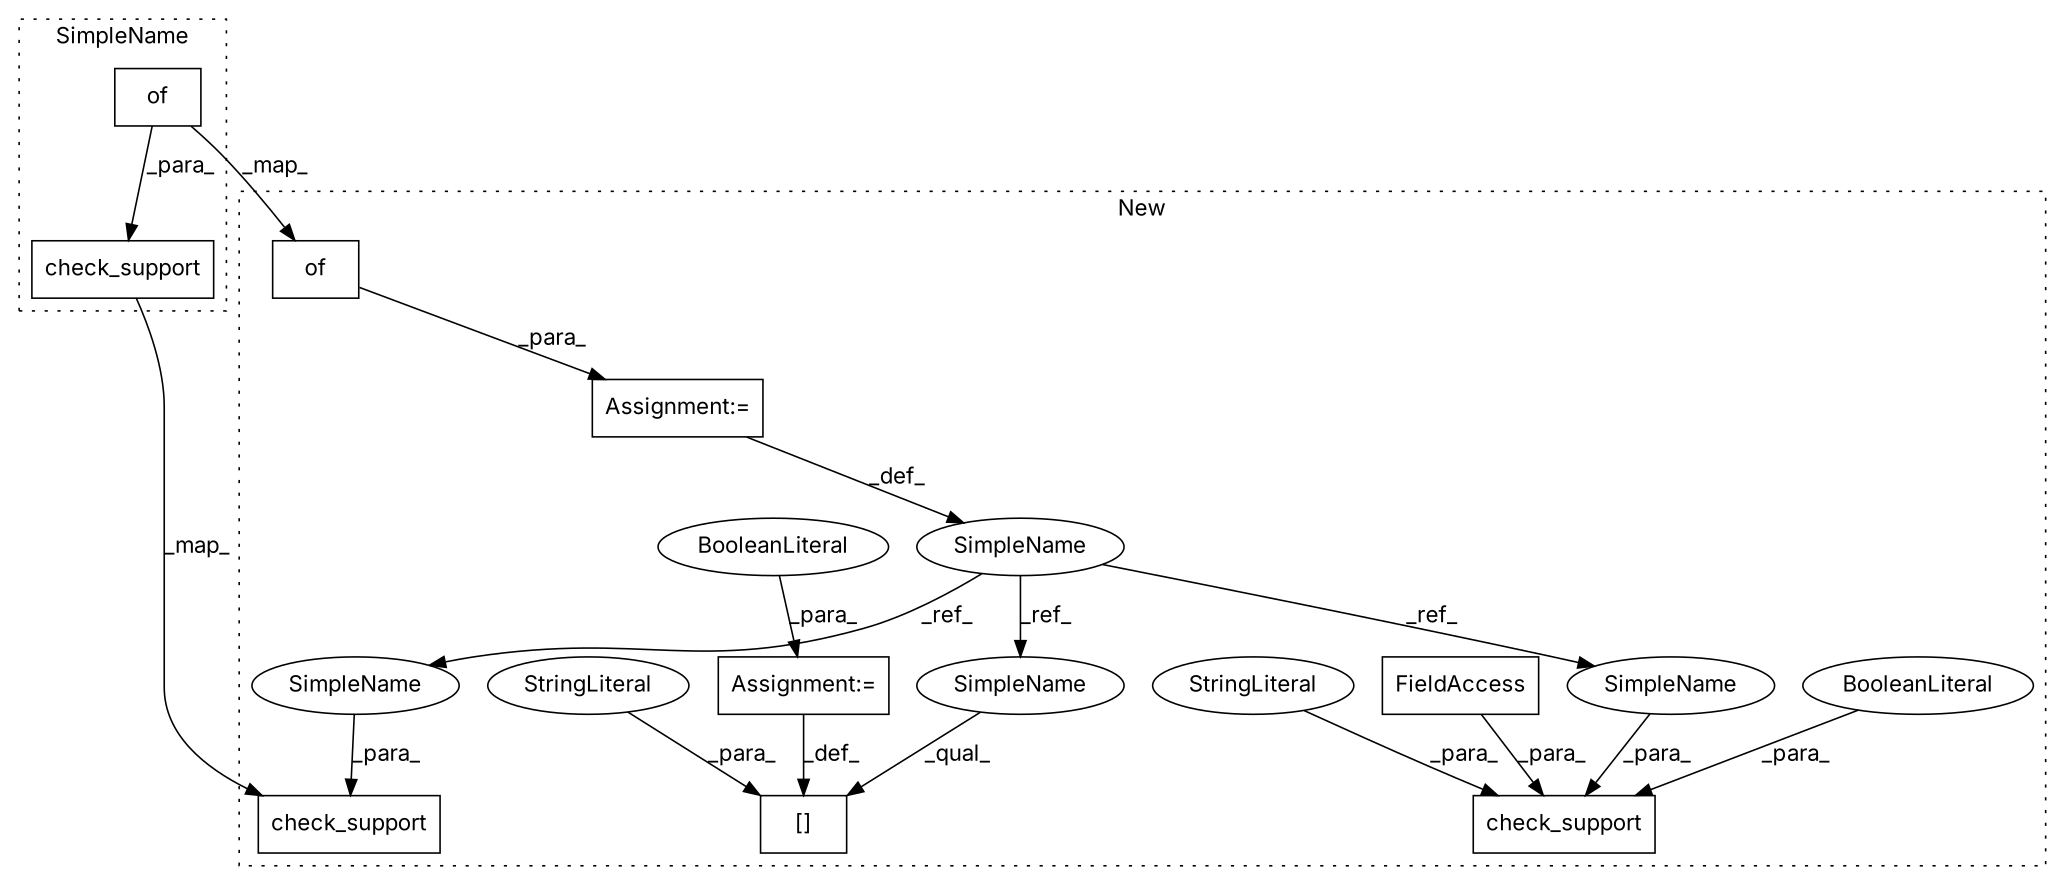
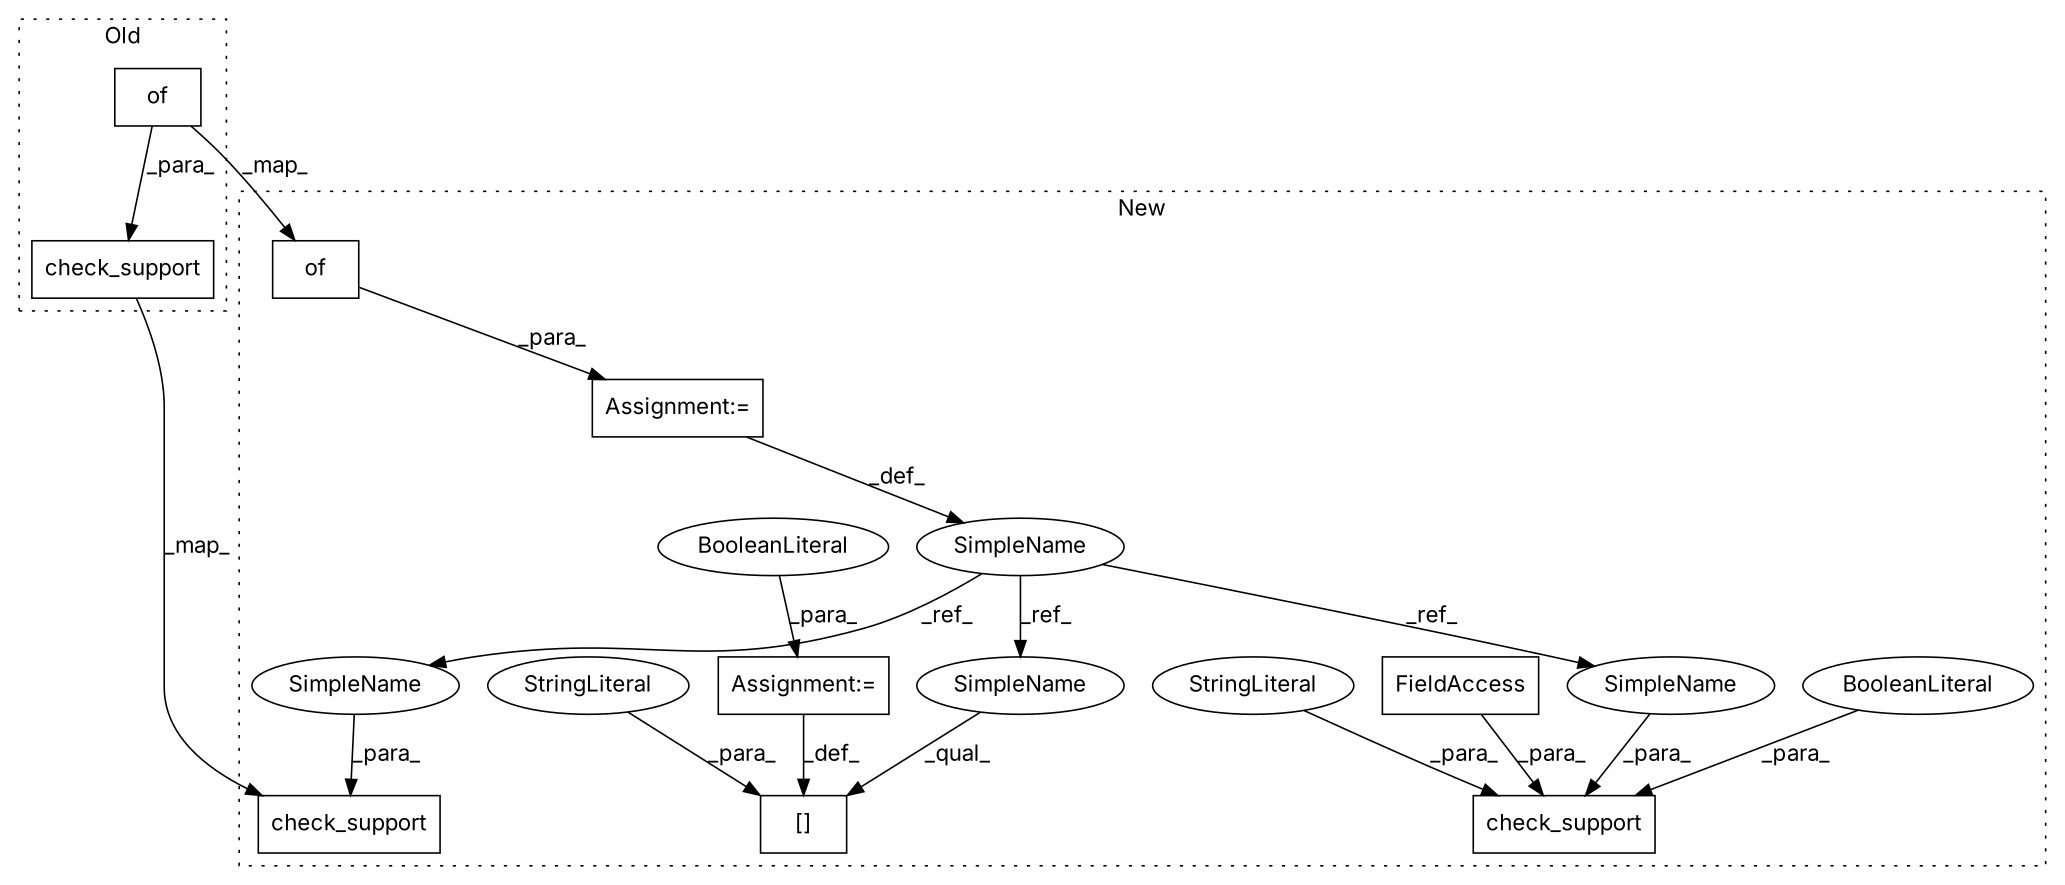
cluster "SimpleName": label "SimpleName" -> "Old"
